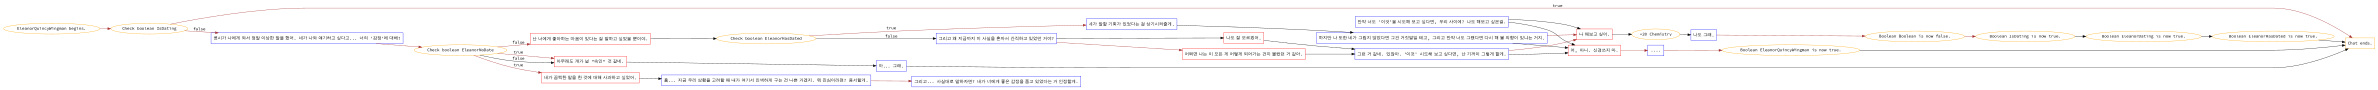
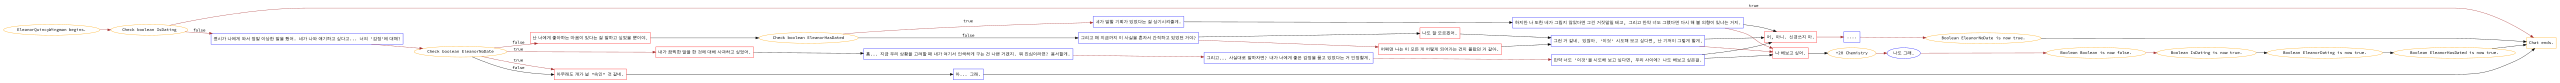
edge "+20 Chemistry" -> "나도 그래.": color black -> brown
node "나도 그래.": shape box -> ellipse
node "Boolean EleanorQuincyWingman is now true.": label "Boolean EleanorQuincyWingman is now true." -> "Boolean EleanorNoDate is now true."
edge "그리고... 사실대로 말하자면? 내가 너에게 좋은 감정을 품고 있었다는 거 인정할게." -> "만약 너도 '이것'을 시도해 보고 싶다면, 우리 사이에? 나도 해보고 싶은걸.": added
